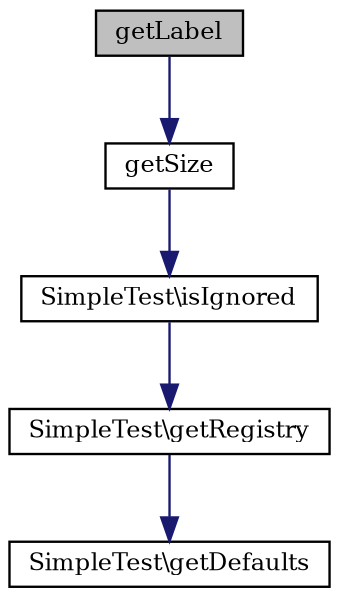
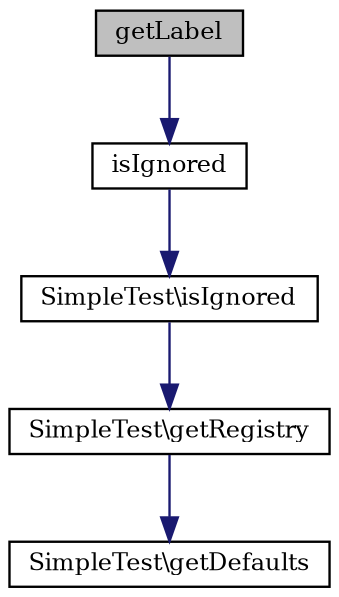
node "getSize": label "getSize" -> "isIgnored"
